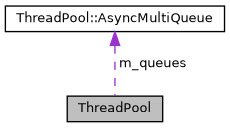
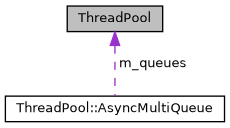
edge "ThreadPool" -> "ThreadPool::AsyncMultiQueue": reversed
